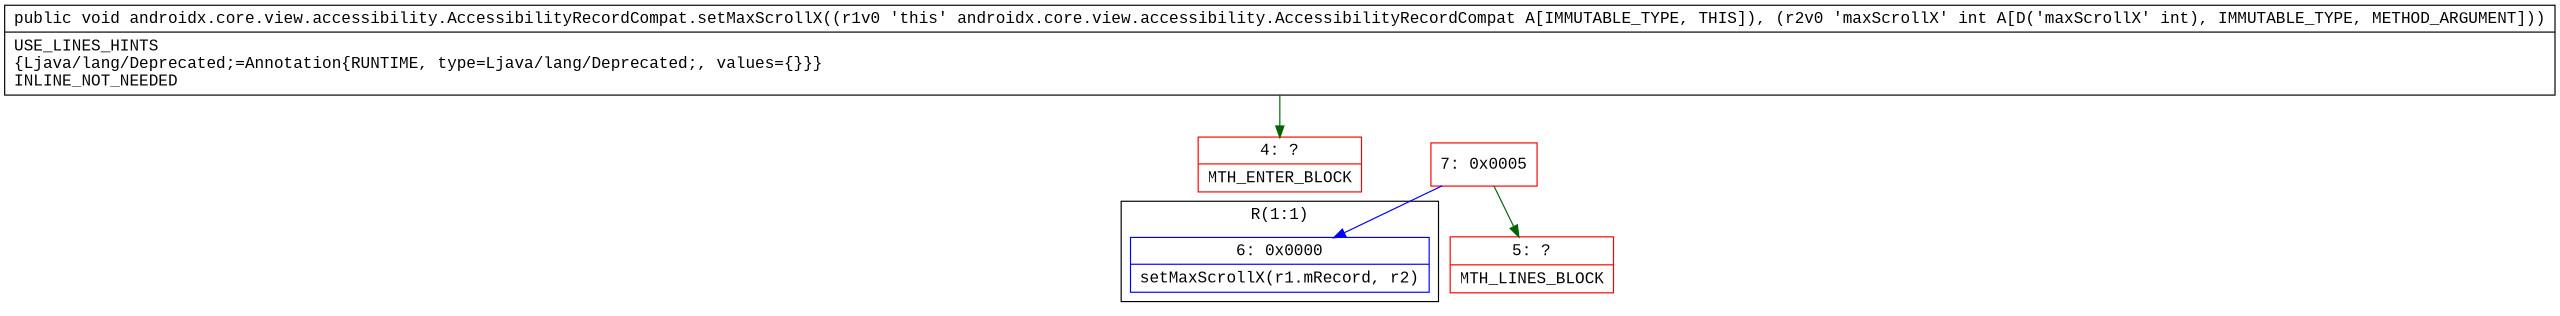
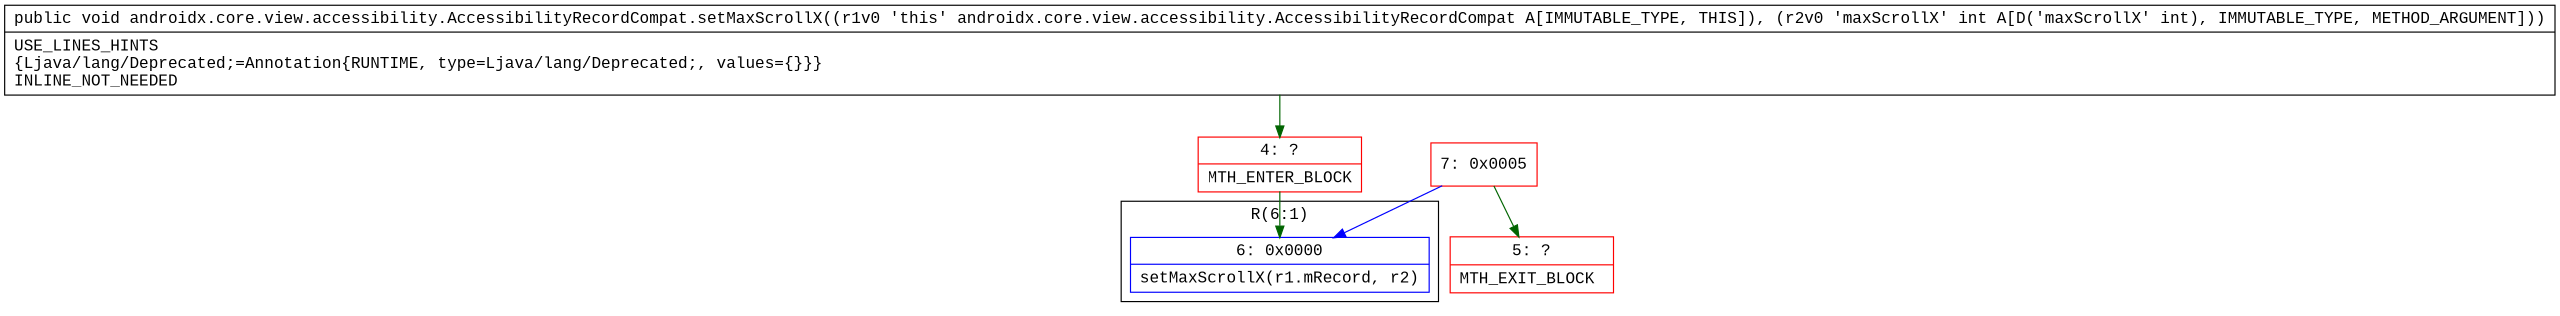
edge "4: ?" -> "6: 0x0000": added
cluster "R(1:1)": label "R(1:1)" -> "R(6:1)"
node "5: ?": text "MTH_LINES_BLOCK" -> "MTH_EXIT_BLOCK"
